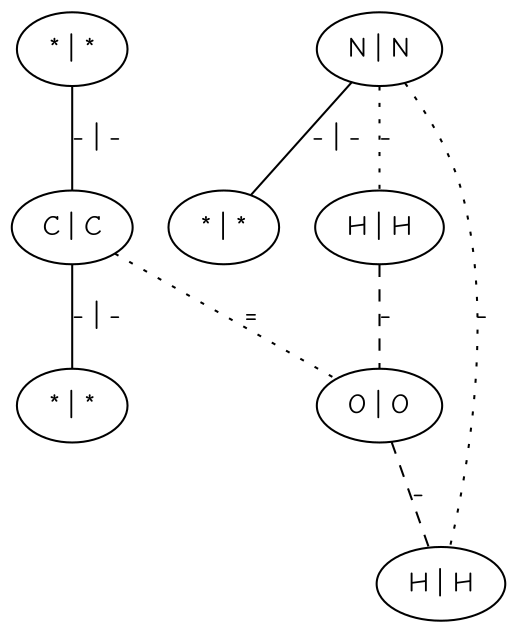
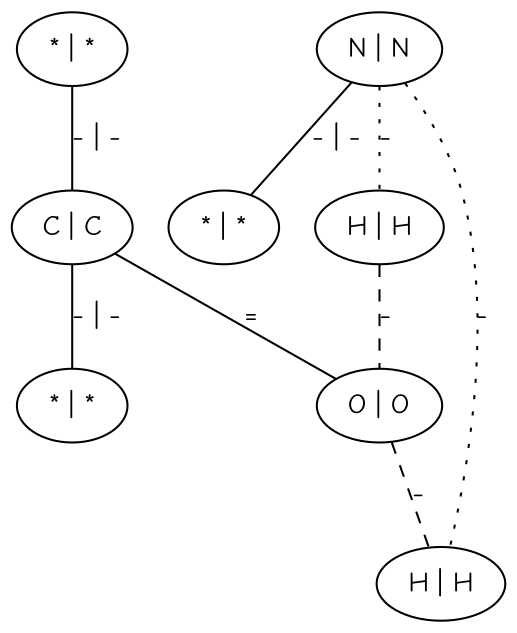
edge "C | C" -- "O | O": style dotted -> solid
